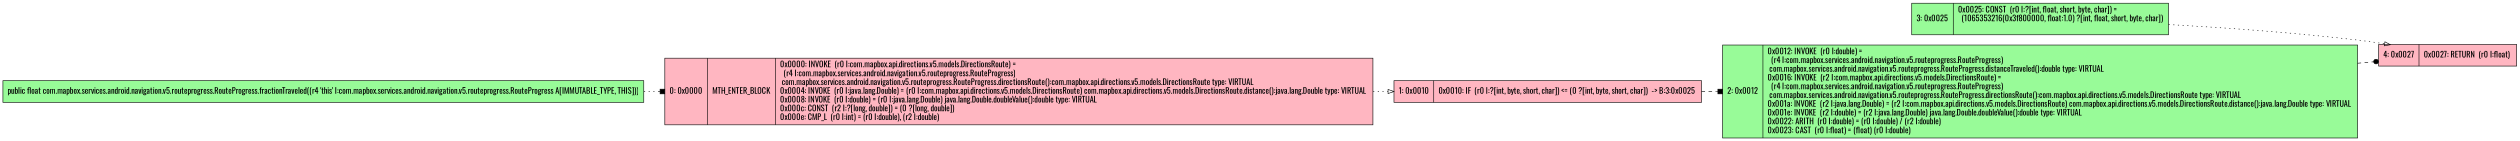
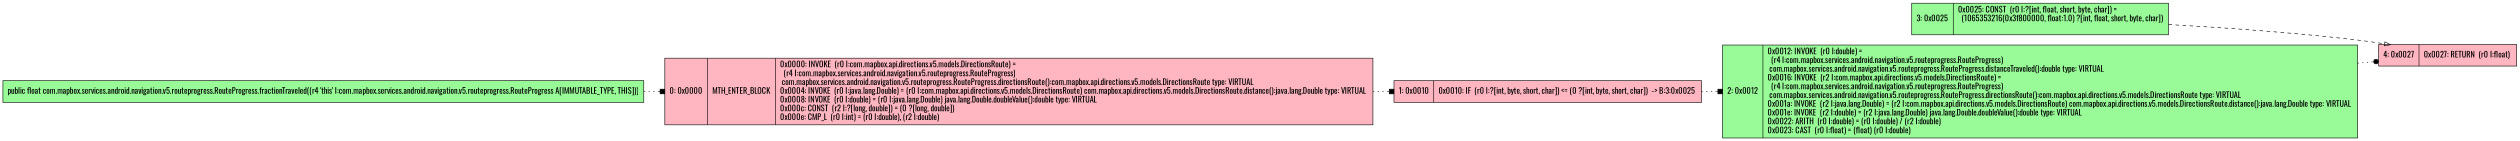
edge "3: 0x0025" -> "4: 0x0027": style dotted -> dashed
edge "2: 0x0012" -> "4: 0x0027": style dashed -> dotted
edge "0: 0x0000" -> "1: 0x0010": arrowhead onormal -> box
edge "1: 0x0010" -> "2: 0x0012": style dashed -> dotted
